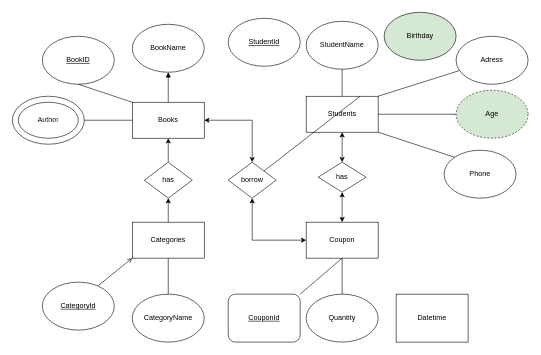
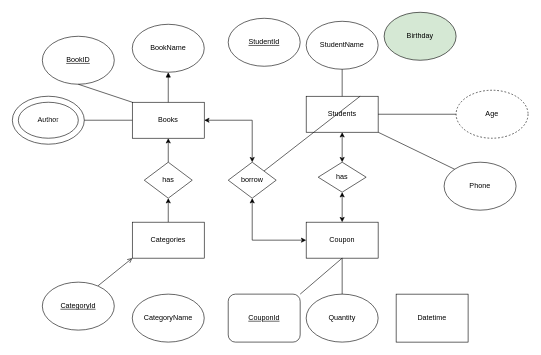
node "Adress": removed
edge "Adress" -- "Students": removed
node "Age": fillcolor #d5e8d4 -> #ffffff
node "Phone": moved (480, 174) -> (480, 186)
edge "Categories" -- "CategoryName": removed
